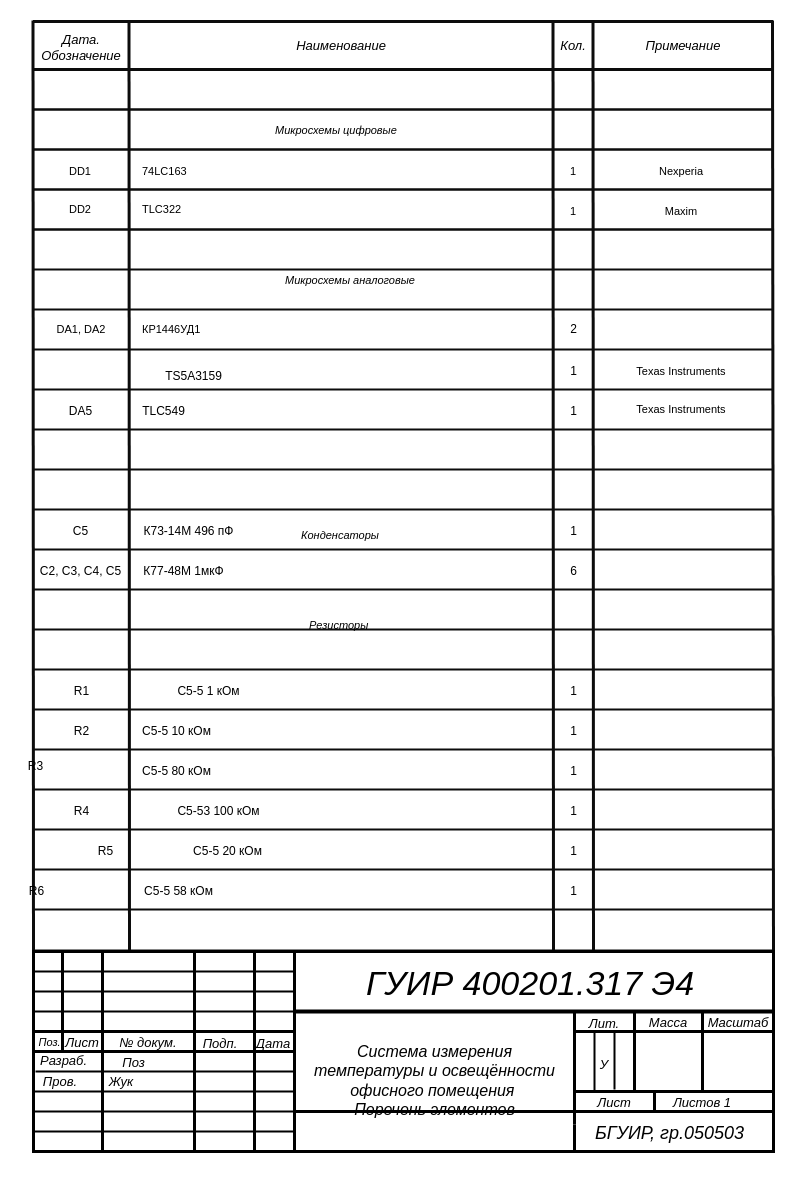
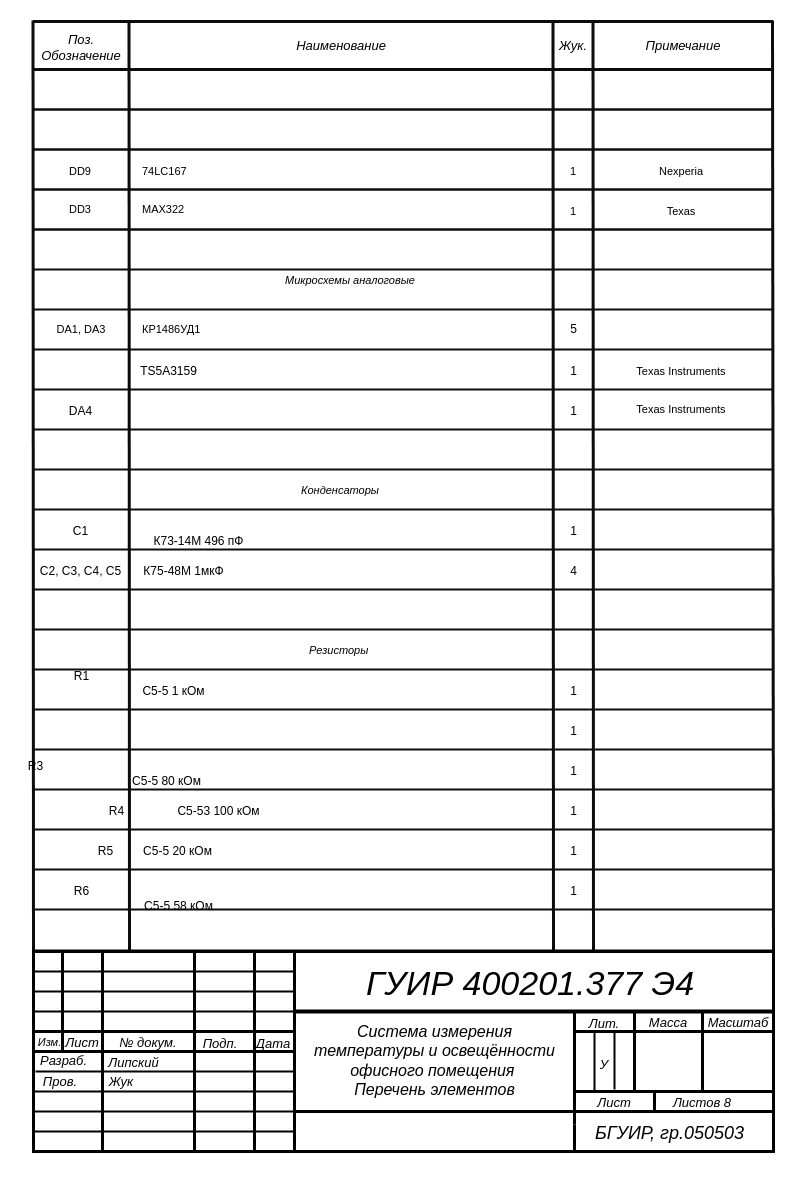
node "Кол.": label "Кол." -> "Жук."
node "Дата. Обозначение": label "Дата. Обозначение" -> "Поз. Обозначение"
node "Микросхемы цифровые": removed
node "74LC163": label "74LC163" -> "74LC167"
node "DD1": label "DD1" -> "DD9"
node "TLC322": label "TLC322" -> "MAX322"
node "Maxim": label "Maxim" -> "Texas"
node "DD2": label "DD2" -> "DD3"
node "КР1446УД1": label "КР1446УД1" -> "КР1486УД1"
node "2": label "2" -> "5"
node "DA1, DA2": label "DA1, DA2" -> "DA1, DA3"
node "TS5A3159": moved (193, 377) -> (168, 372)
node "DA5": label "DA5" -> "DA4"
node "TLC549": removed
node "С5": label "С5" -> "С1"
node "К73-14М 496 пФ": moved (188, 532) -> (198, 542)
node "Конденсаторы": moved (341, 536) -> (341, 491)
node "К77-48М 1мкФ": label "К77-48М 1мкФ" -> "К75-48М 1мкФ"
node "6": label "6" -> "4"
node "Резисторы": moved (341, 626) -> (341, 651)
node "R1": moved (81, 692) -> (81, 677)
node "C5-5 1 кОм": moved (208, 692) -> (173, 692)
node "R2": removed
node "C5-5 10 кОм": removed
node "C5-5 80 кОм": moved (177, 772) -> (167, 782)
node "R4": moved (81, 812) -> (116, 812)
node "C5-5 20 кОм": moved (228, 852) -> (178, 852)
node "R6": moved (36, 892) -> (81, 892)
node "C5-5 58 кОм": moved (179, 892) -> (179, 907)
node "ГУИР 400201.317 Э4": label "ГУИР 400201.317 Э4" -> "ГУИР 400201.377 Э4"
node "Поз.": label "Поз." -> "Изм."
node "Поз": label "Поз" -> "Липский"
node "Система измерения температуры и освещённости офисного помещения Перечень элементов": moved (435, 1080) -> (435, 1060)
node "Листов 1": label "Листов 1" -> "Листов 8"
